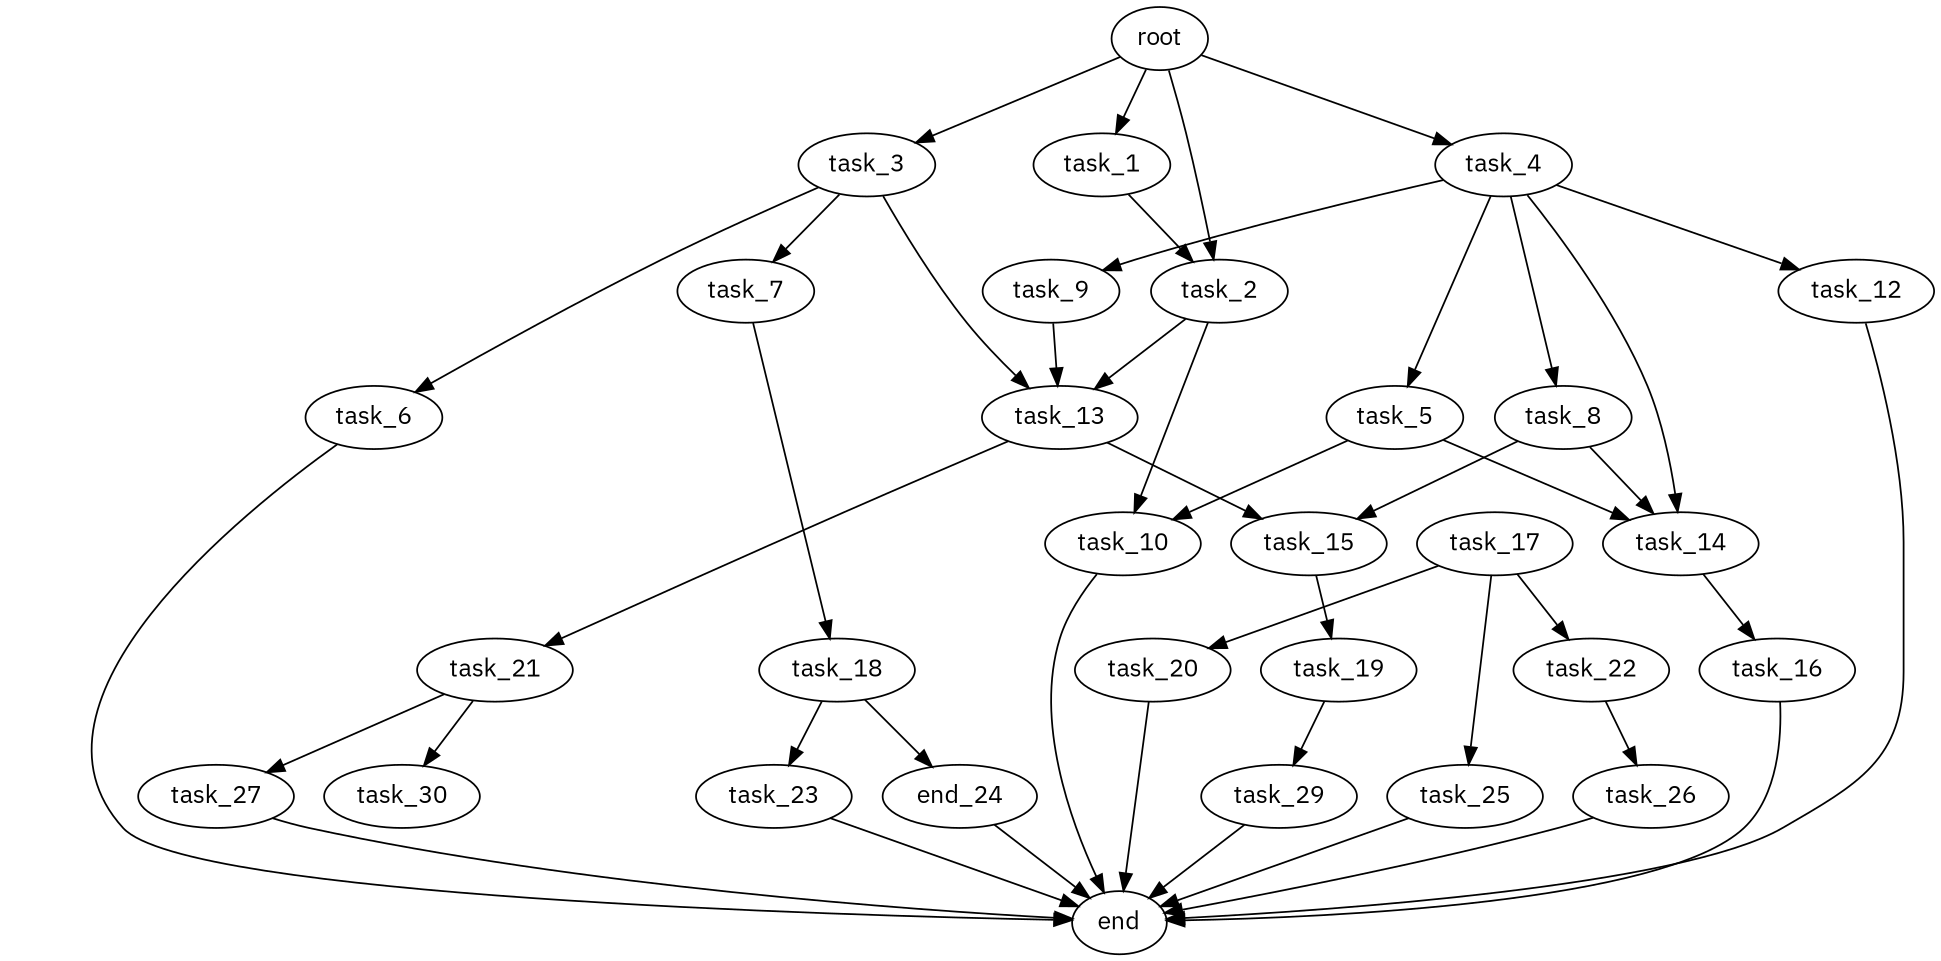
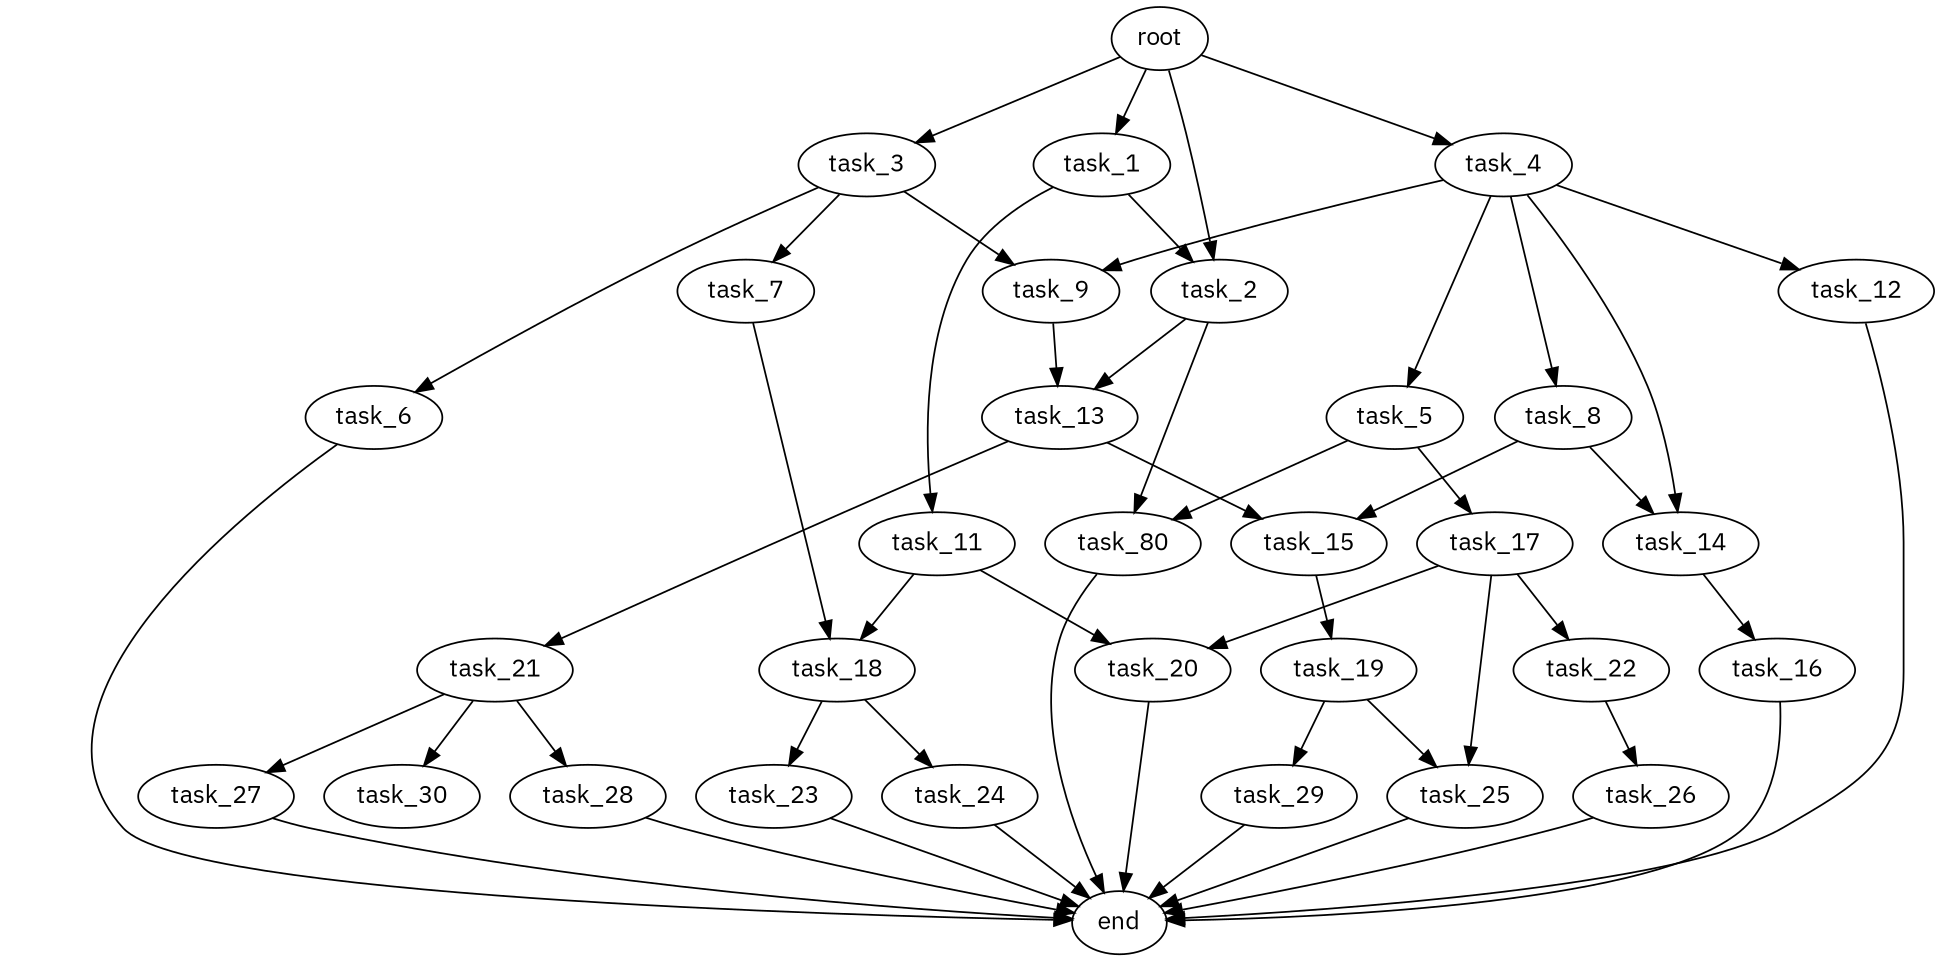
edge "task_3" -> "task_13": now "task_3" -> "task_9"
edge "task_5" -> "task_14": now "task_5" -> "task_17"
node "task_11": added
node "task_10": label "task_10" -> "task_80"
edge "task_19" -> "task_25": added
node "task_28": added
node "end_24": label "end_24" -> "task_24"
